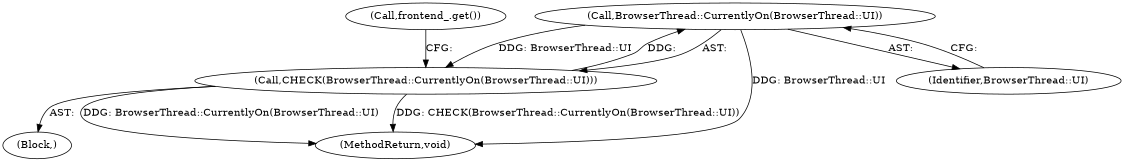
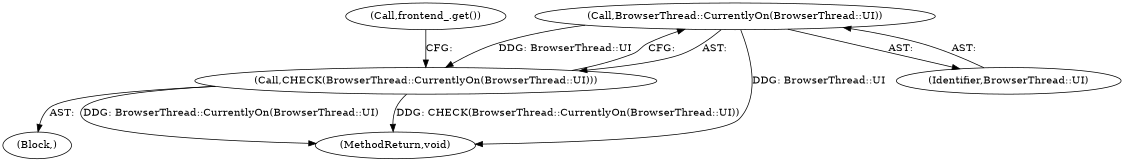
edge "(Call,CHECK(BrowserThread::CurrentlyOn(BrowserThread::UI)))" -> "(Call,BrowserThread::CurrentlyOn(BrowserThread::UI))": label "DDG: " -> "CFG: "
edge "(Identifier,BrowserThread::UI)" -> "(Call,BrowserThread::CurrentlyOn(BrowserThread::UI))": label "CFG: " -> "AST: "
